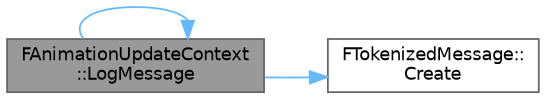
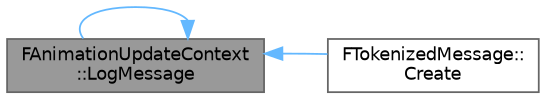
edge "FAnimationUpdateContext ::LogMessage" -> "FTokenizedMessage:: Create": reversed
